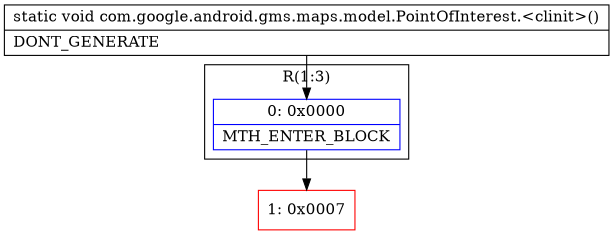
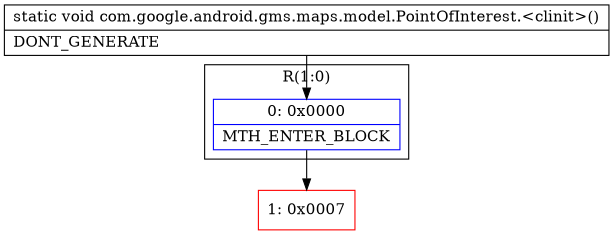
cluster "R(1:3)": label "R(1:3)" -> "R(1:0)"
